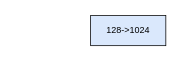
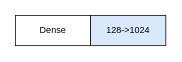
node "Dense": added
